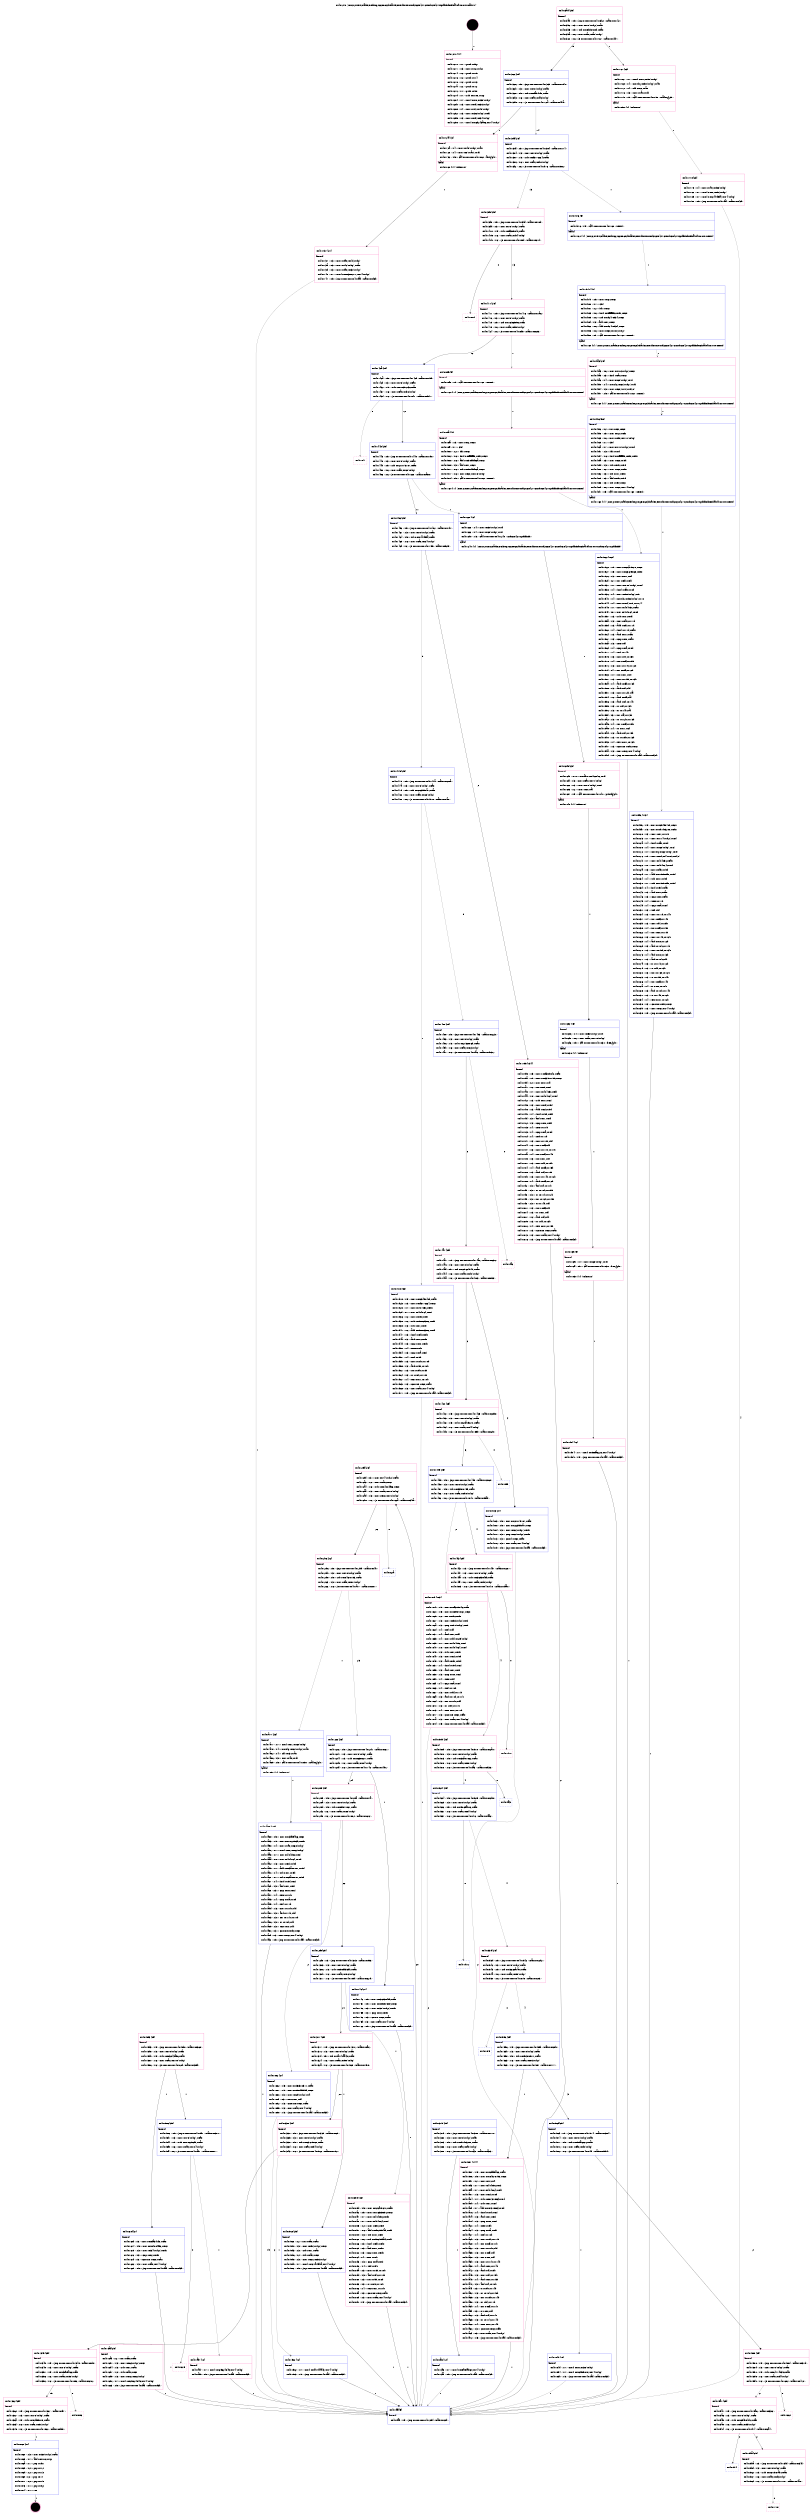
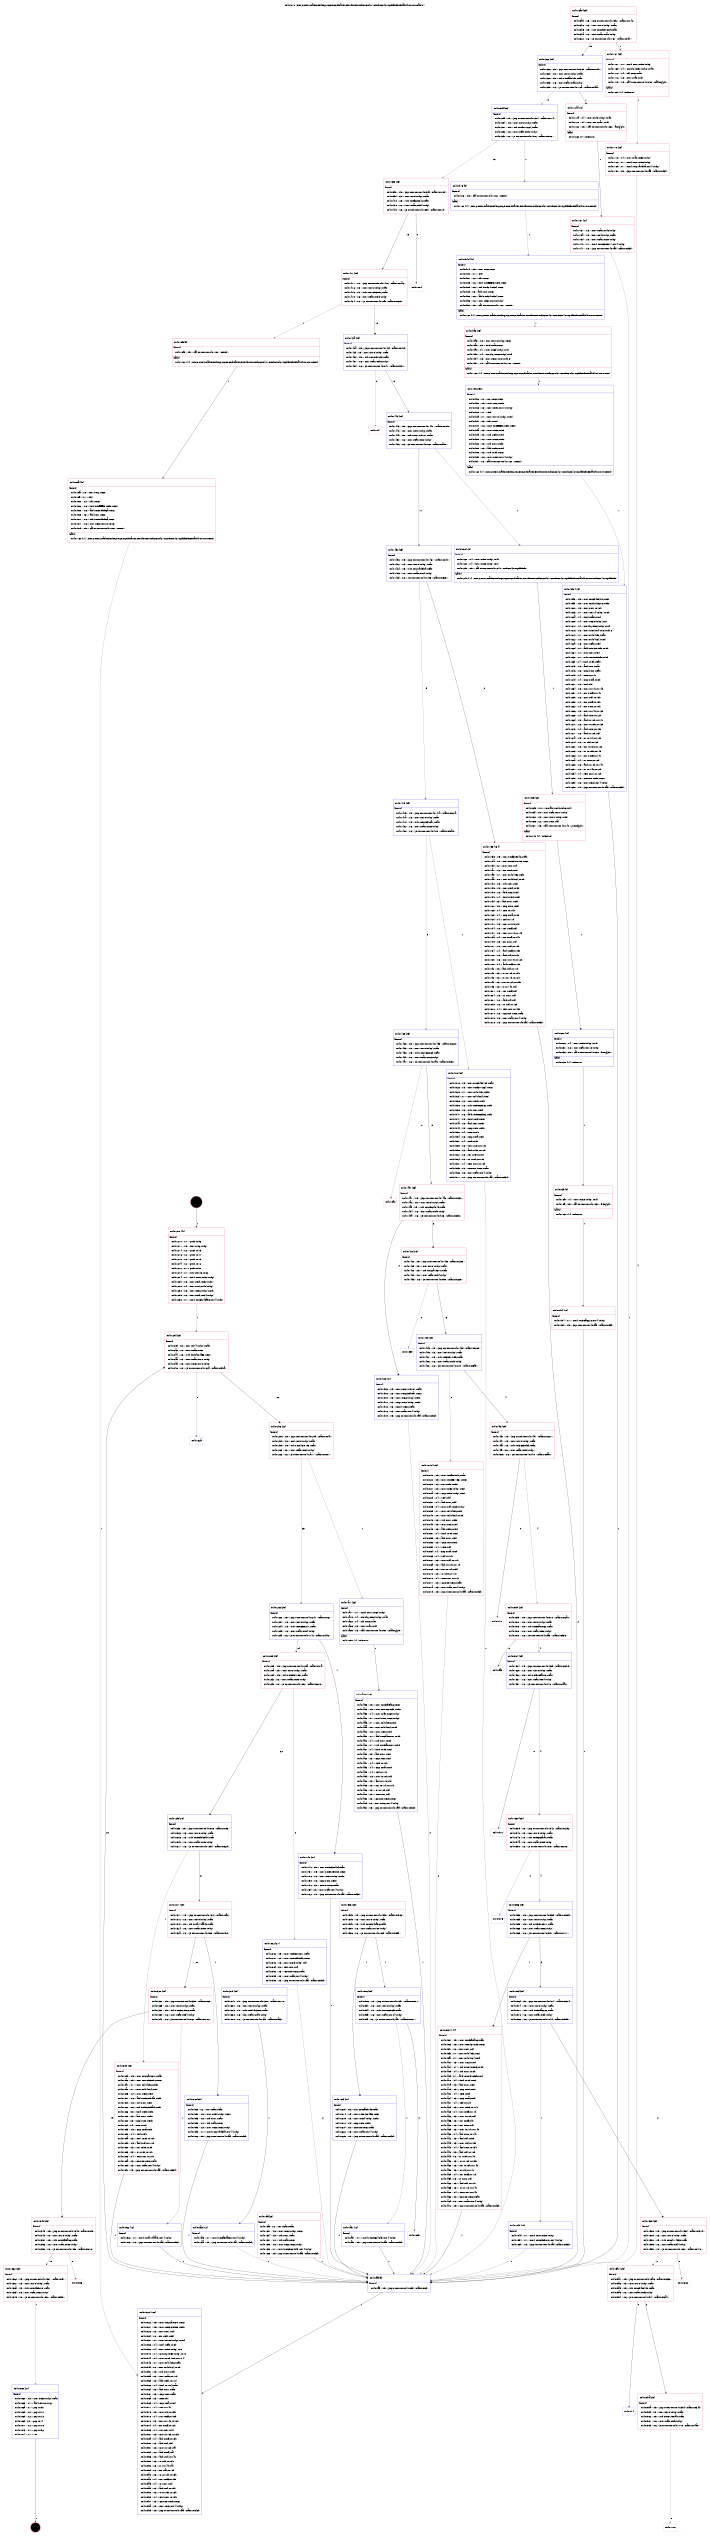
edge "0x401270 [47]" -> "0x40129f [23]": added, label "1"
edge "0x401922 [160]" -> "0x401faf [5]": reversed
node "0x401af7 [12]": color deeppink -> blue
